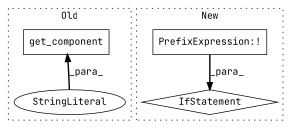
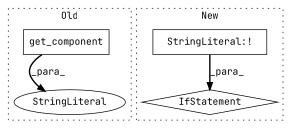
node "PrefixExpression:!": label "PrefixExpression:!" -> "StringLiteral:!"
edge "StringLiteral" -> "get_component": reversed
